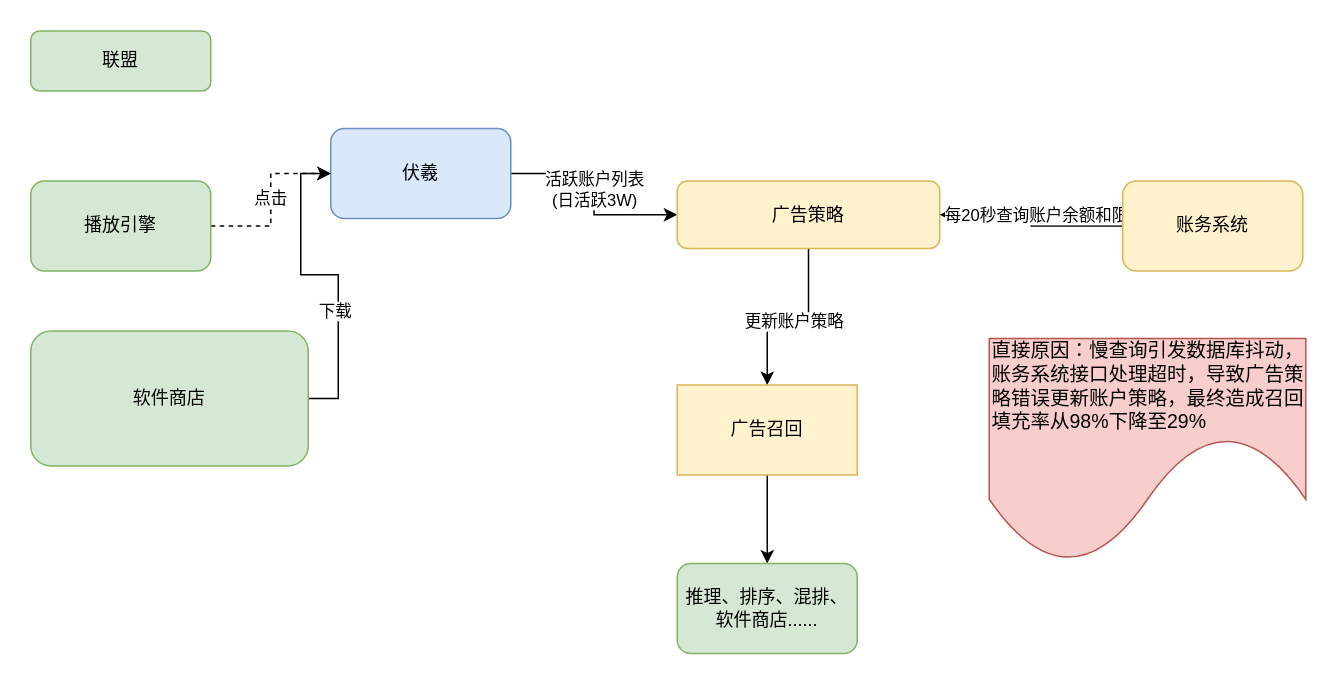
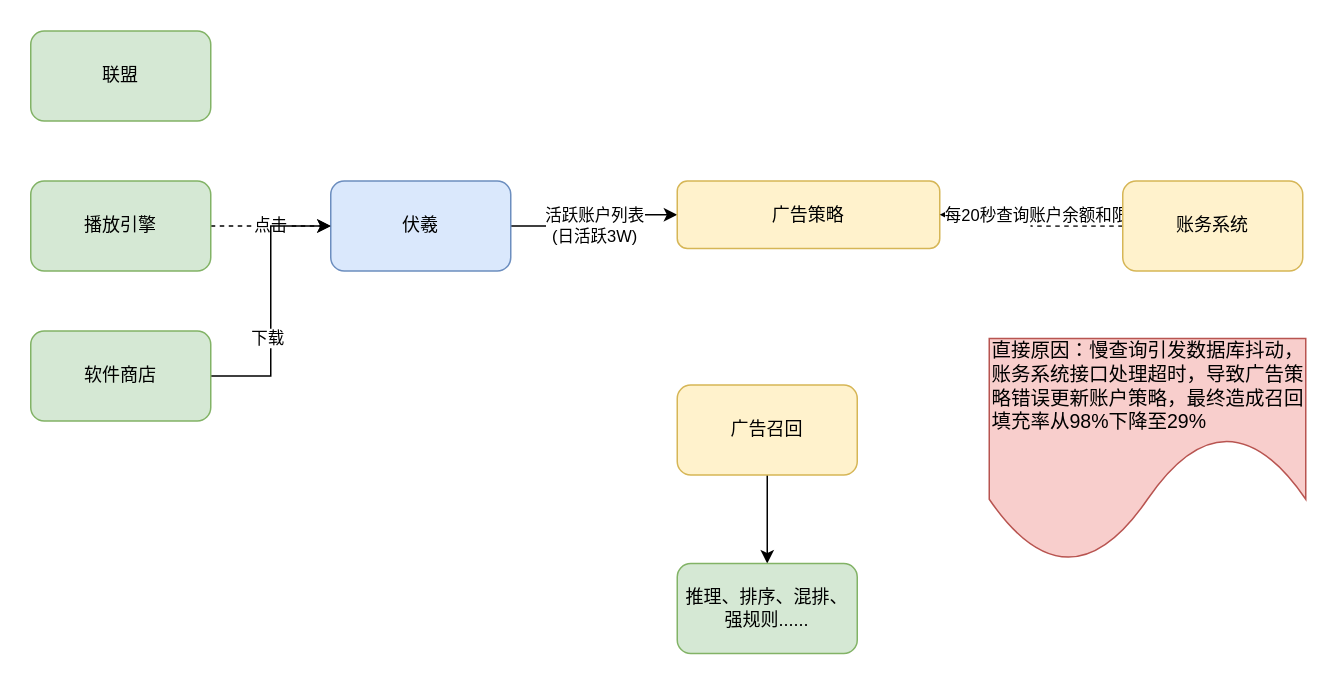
node "联盟": size 180x60 -> 180x90
node "伏羲": moved (421, 173) -> (421, 226)
edge "账务系统" -> "广告策略": style solid -> dashed
edge "广告策略" -> "广告召回": removed, label "更新账户策略"
node "软件商店": size 278x135 -> 180x90
node "广告召回": shape rectangle -> rounded rectangle
node "推理、排序、混排、软件商店......": label "推理、排序、混排、软件商店......" -> "推理、排序、混排、强规则......"
